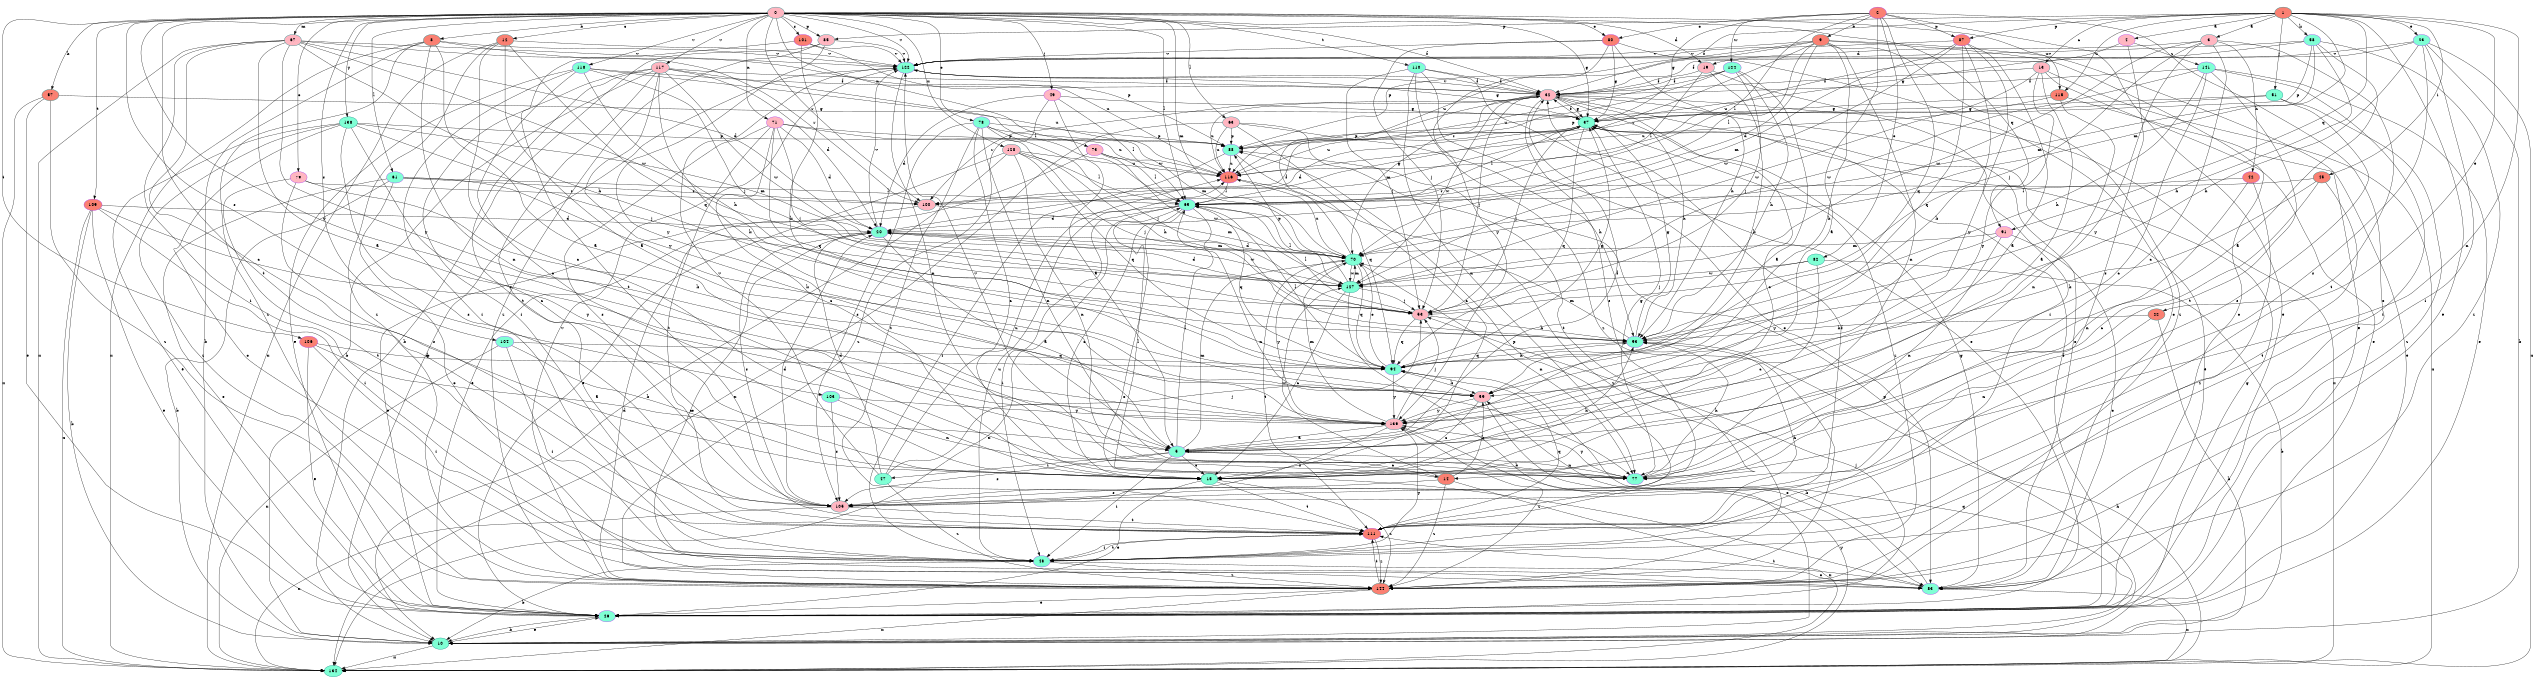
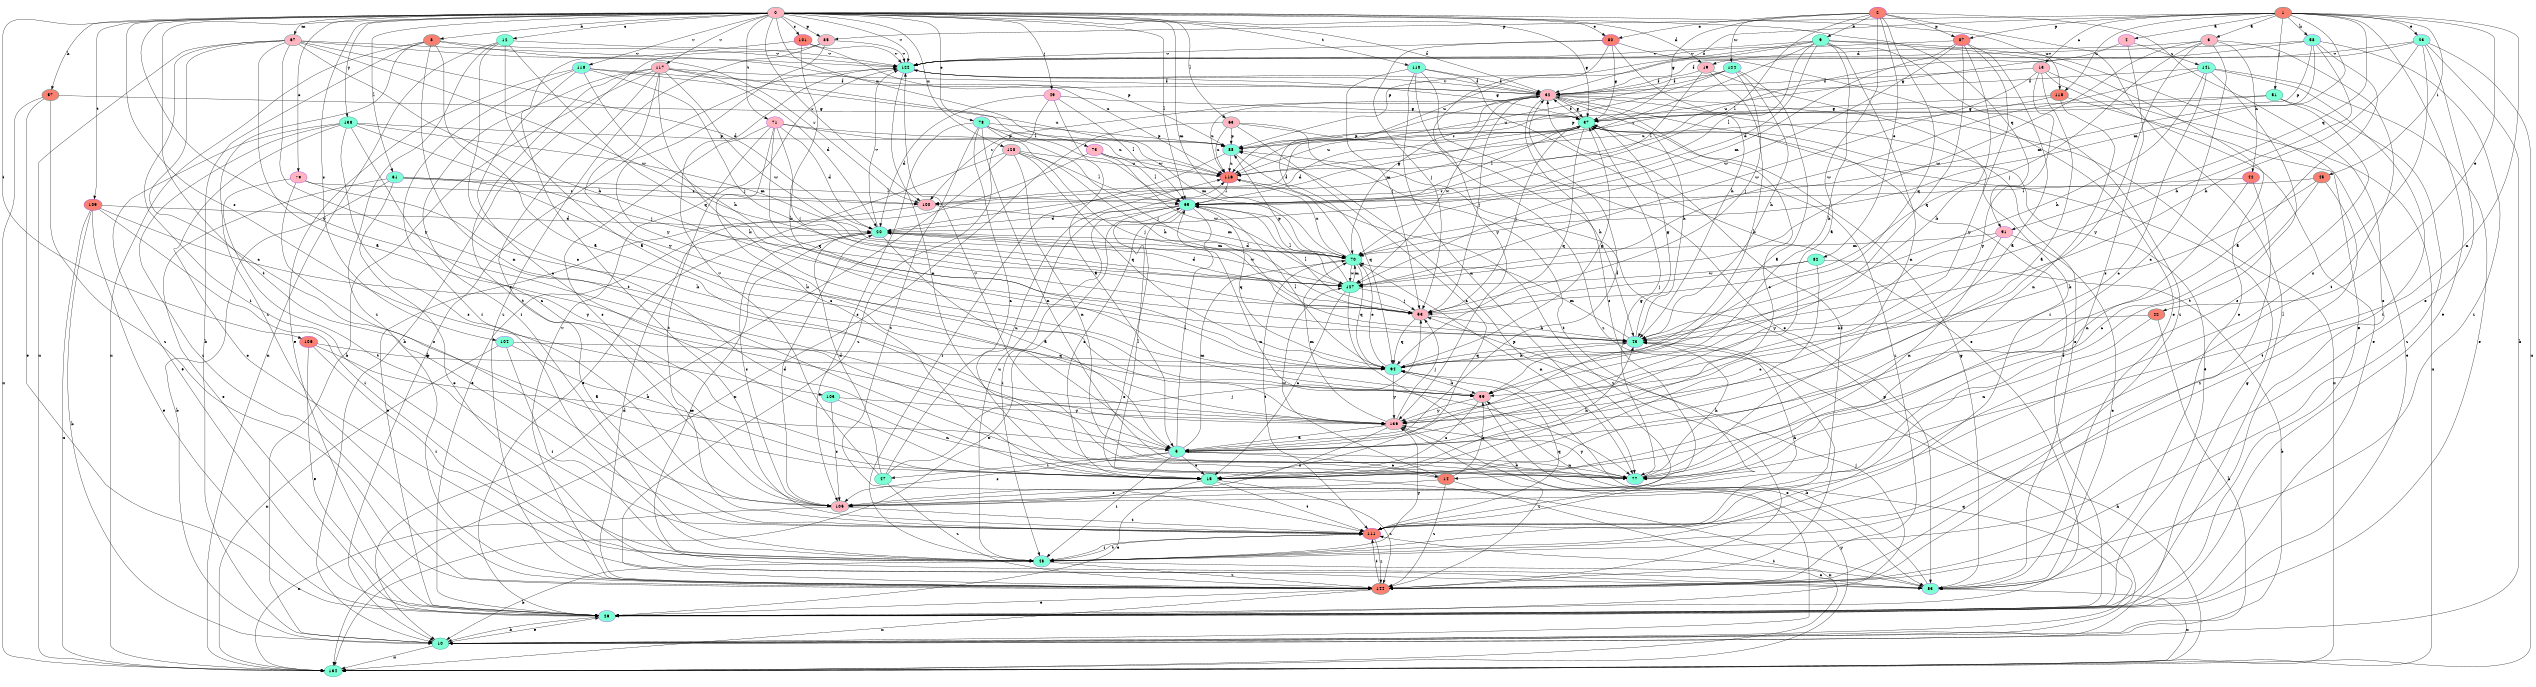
node "12": fillcolor salmon -> aquamarine
node "9": fillcolor salmon -> aquamarine
edge "0" -> "71": label "n" -> "t"
edge "23" -> "48": label "i" -> "o"
edge "2" -> "26": label "e" -> "l"
node "93": label "93" -> "43"
edge "70" -> "139": removed, label "y"
